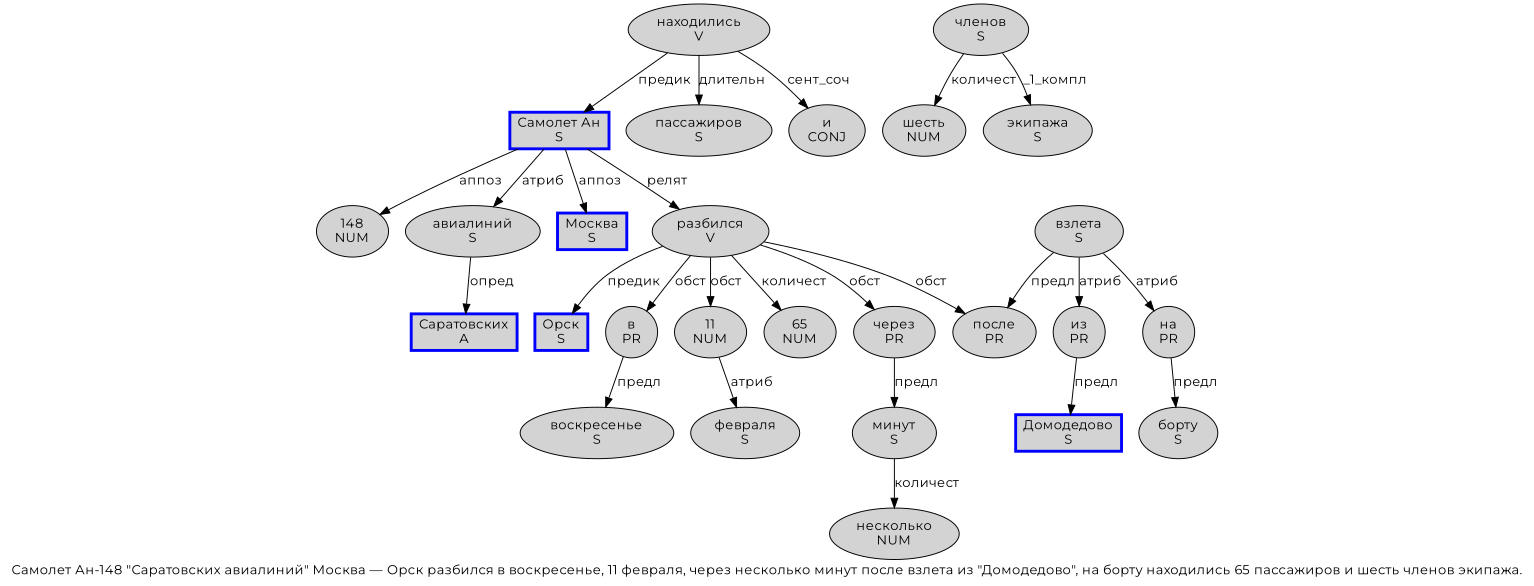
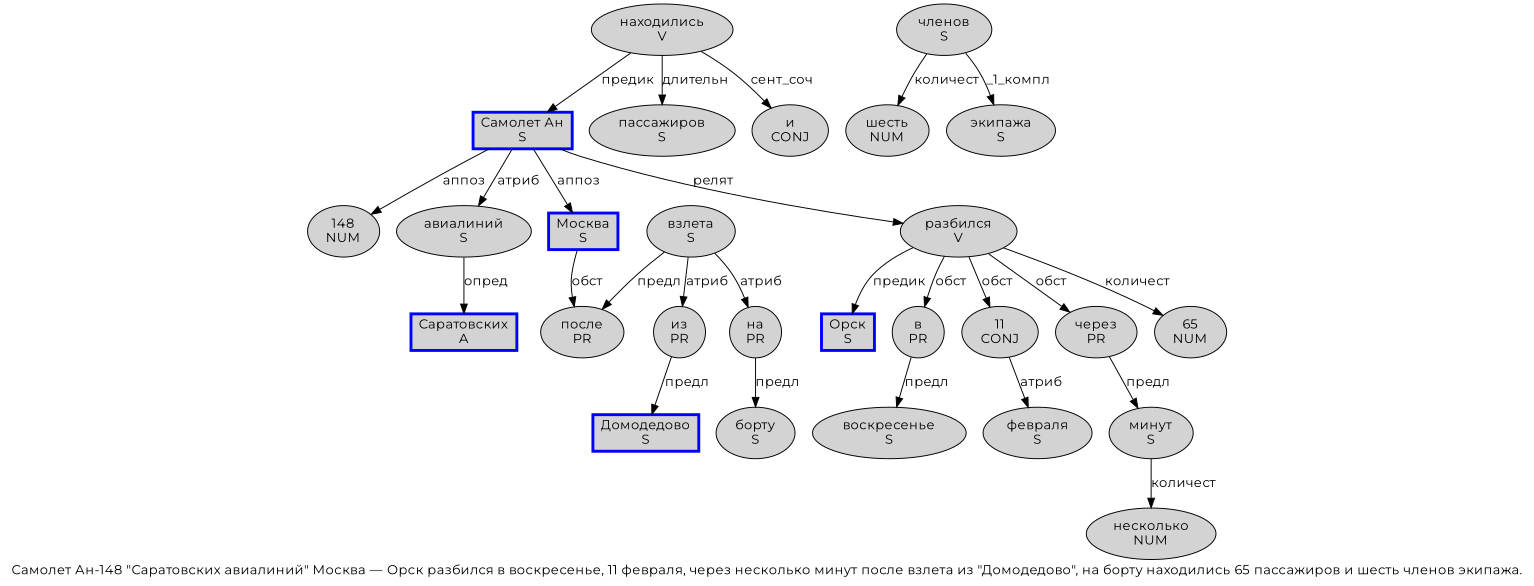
edge "разбился V" -> "после PR": now "Москва S" -> "после PR"
node "11 NUM": label "11 NUM" -> "11 CONJ"
